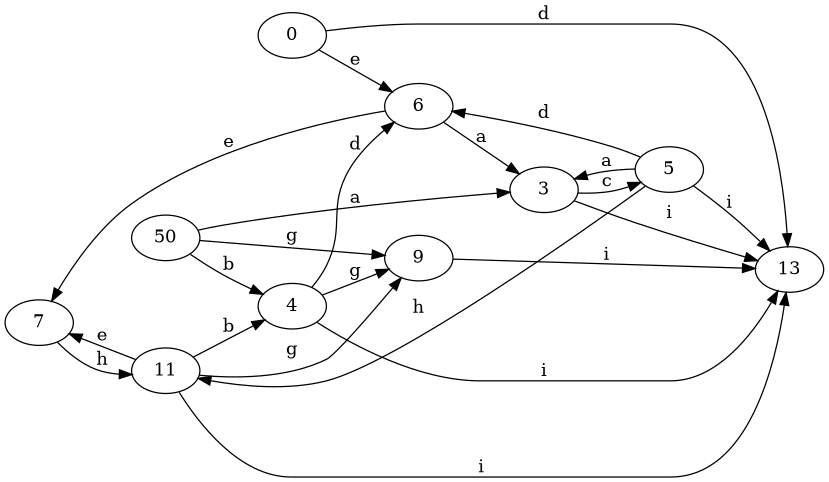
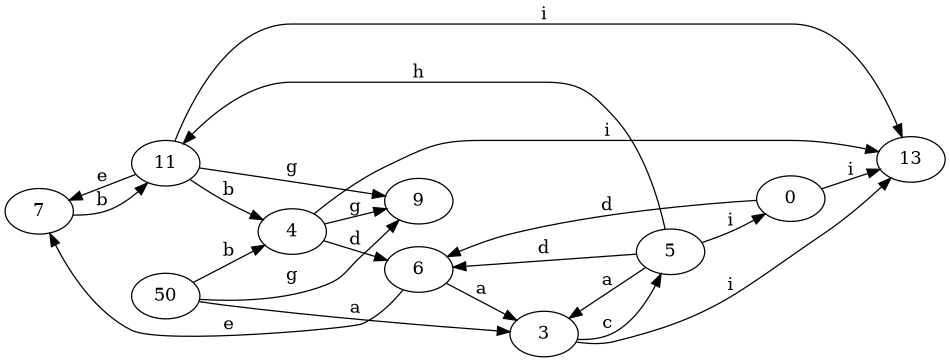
edge "0" -> "13": label "d" -> "i"
edge "0" -> "6": label "e" -> "d"
edge "5" -> "13": now "5" -> "0"
edge "9" -> "13": removed, label "i"
edge "7" -> "11": label "h" -> "b"
